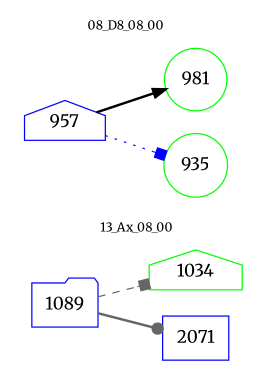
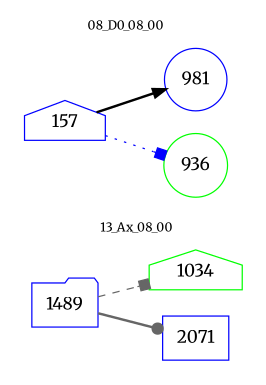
cluster "08_D8_08_00": label "08_D8_08_00" -> "08_D0_08_00"
node "981": color green -> blue
node "957": label "957" -> "157"
node "935": label "935" -> "936"
node "1089": label "1089" -> "1489"
